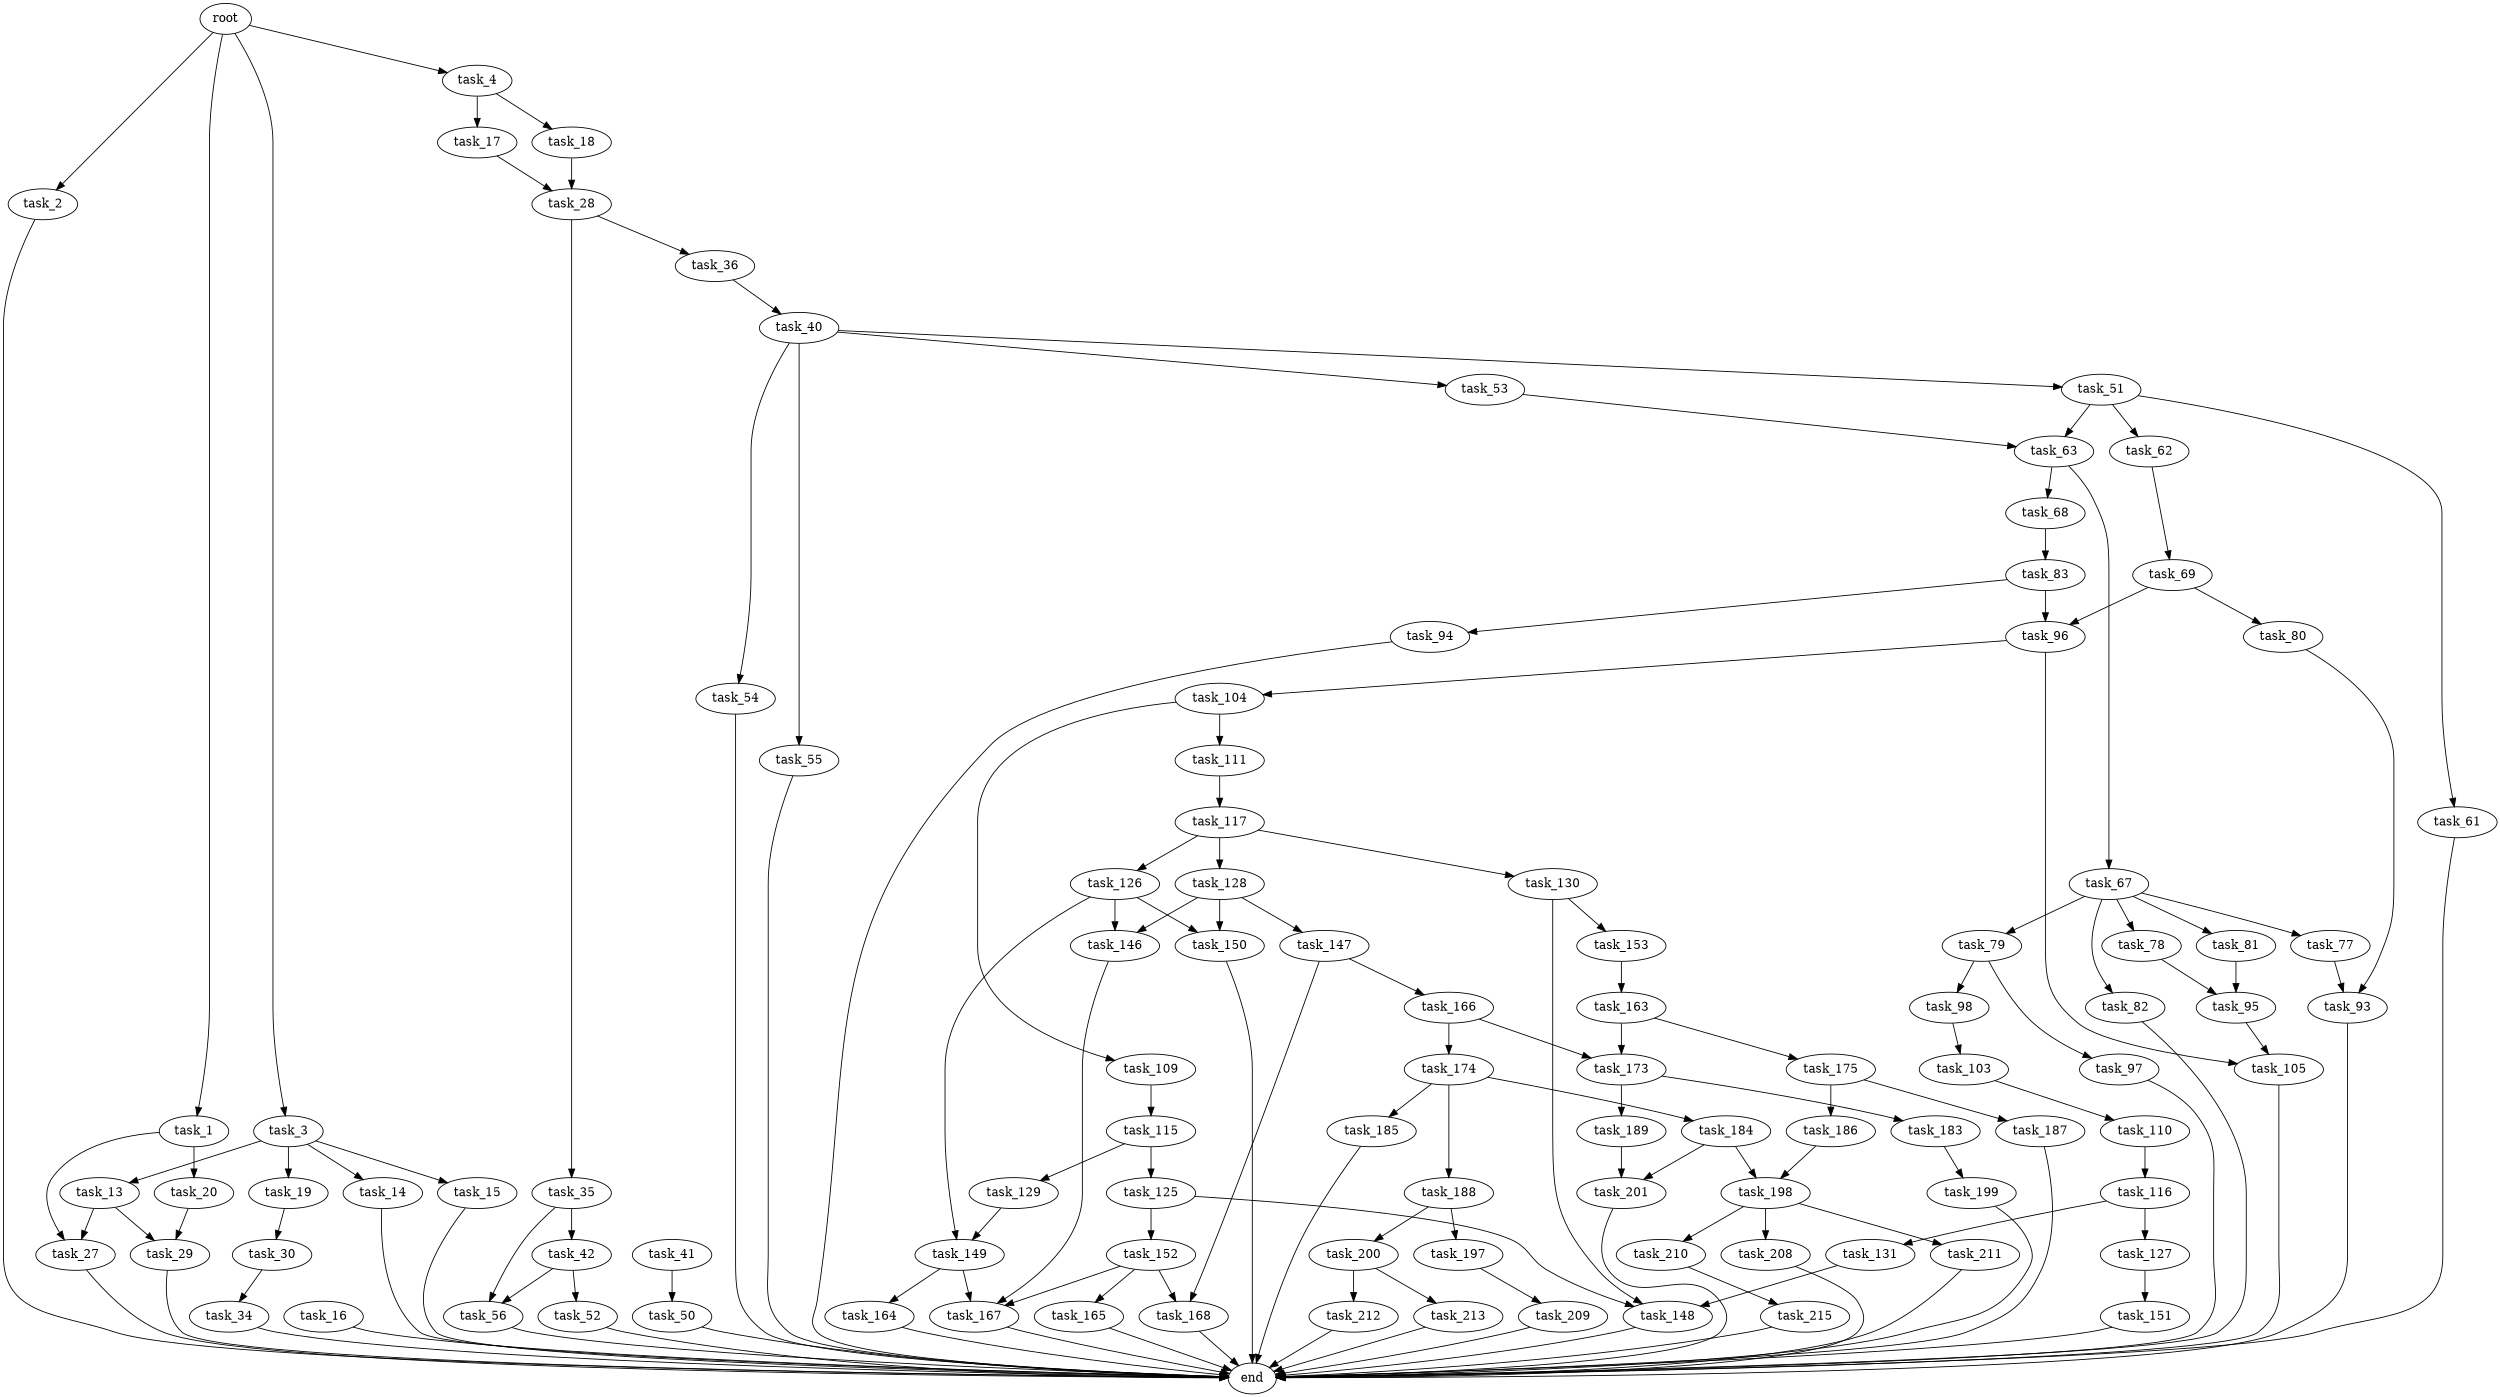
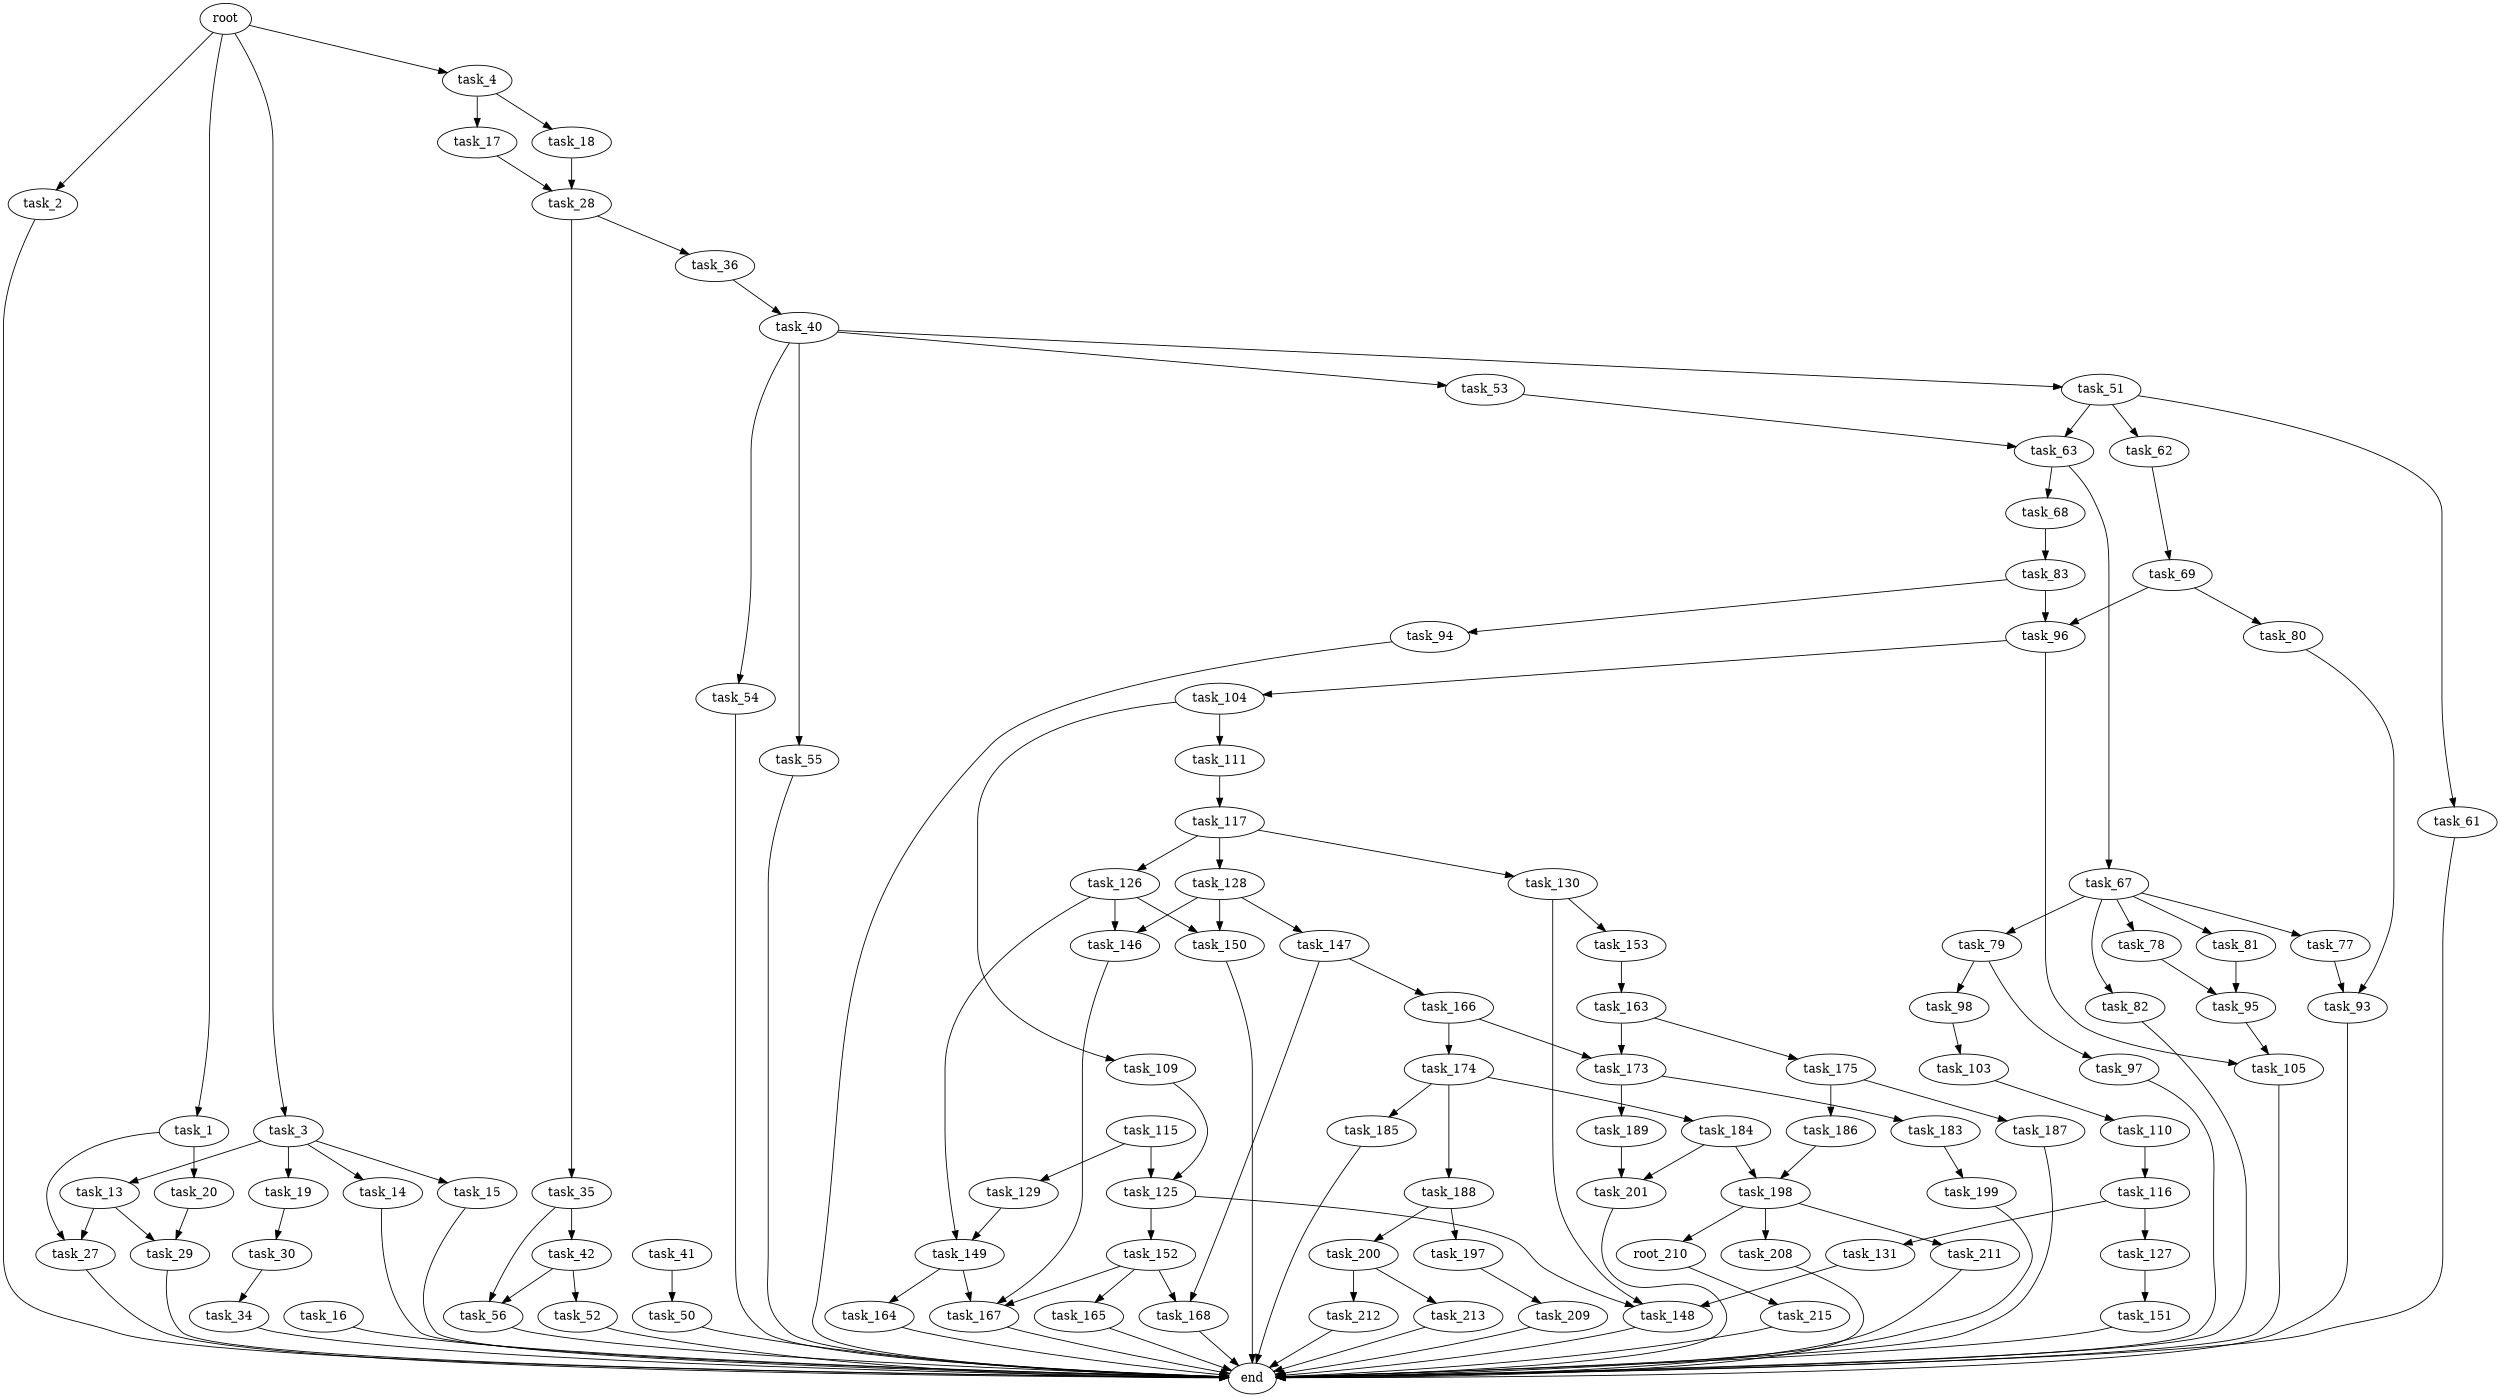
edge "task_109" -> "task_115": now "task_109" -> "task_125"
node "task_210": label "task_210" -> "root_210"
